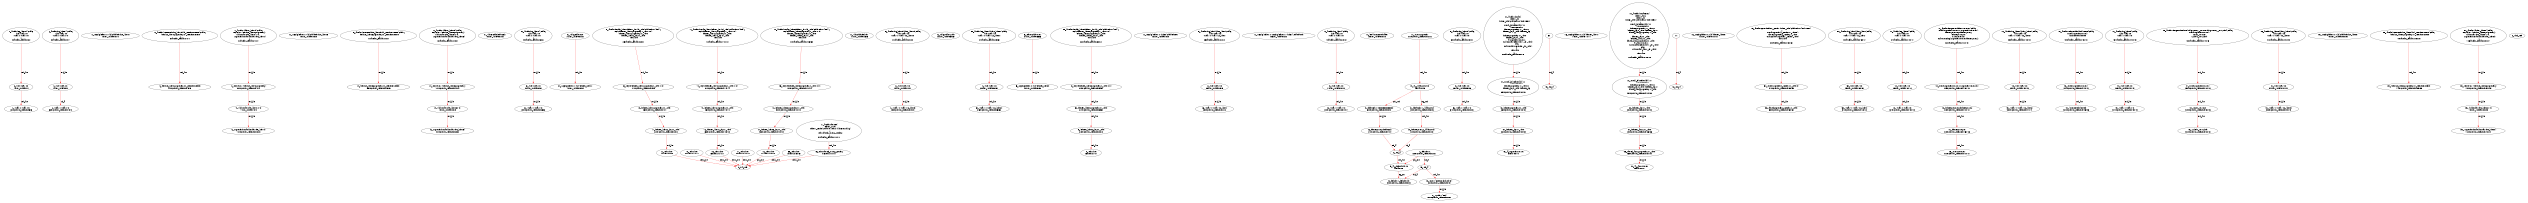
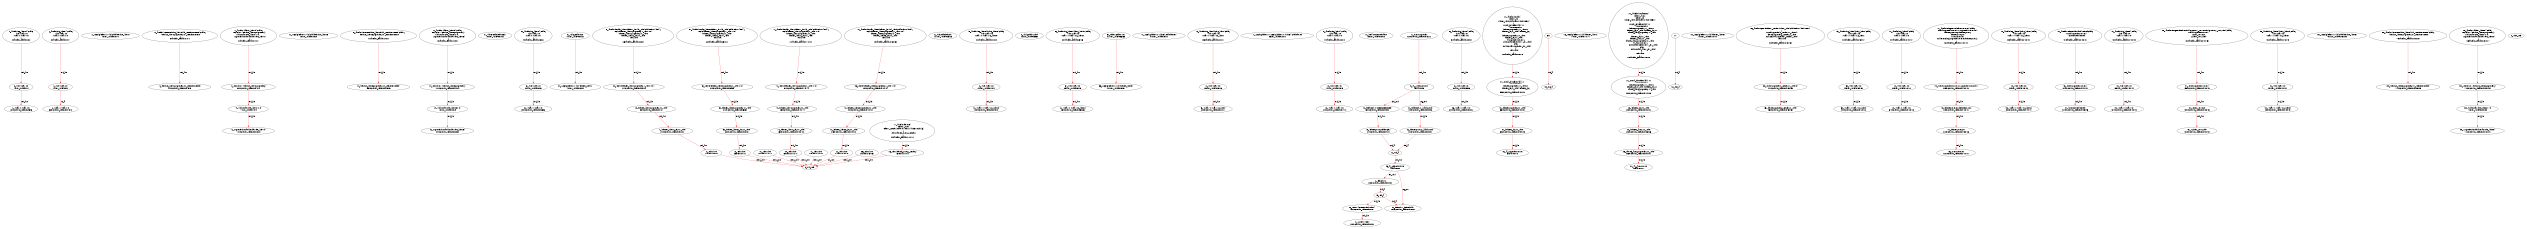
edge "86_ decimals=2; 483-expression_statement-87-87" -> "85_ if__decimalUnits<=0 478-if-86-90": reversed
edge "69_ return true; 375-return-61-61" -> "0_ exit_node": added, label "return_exit"
